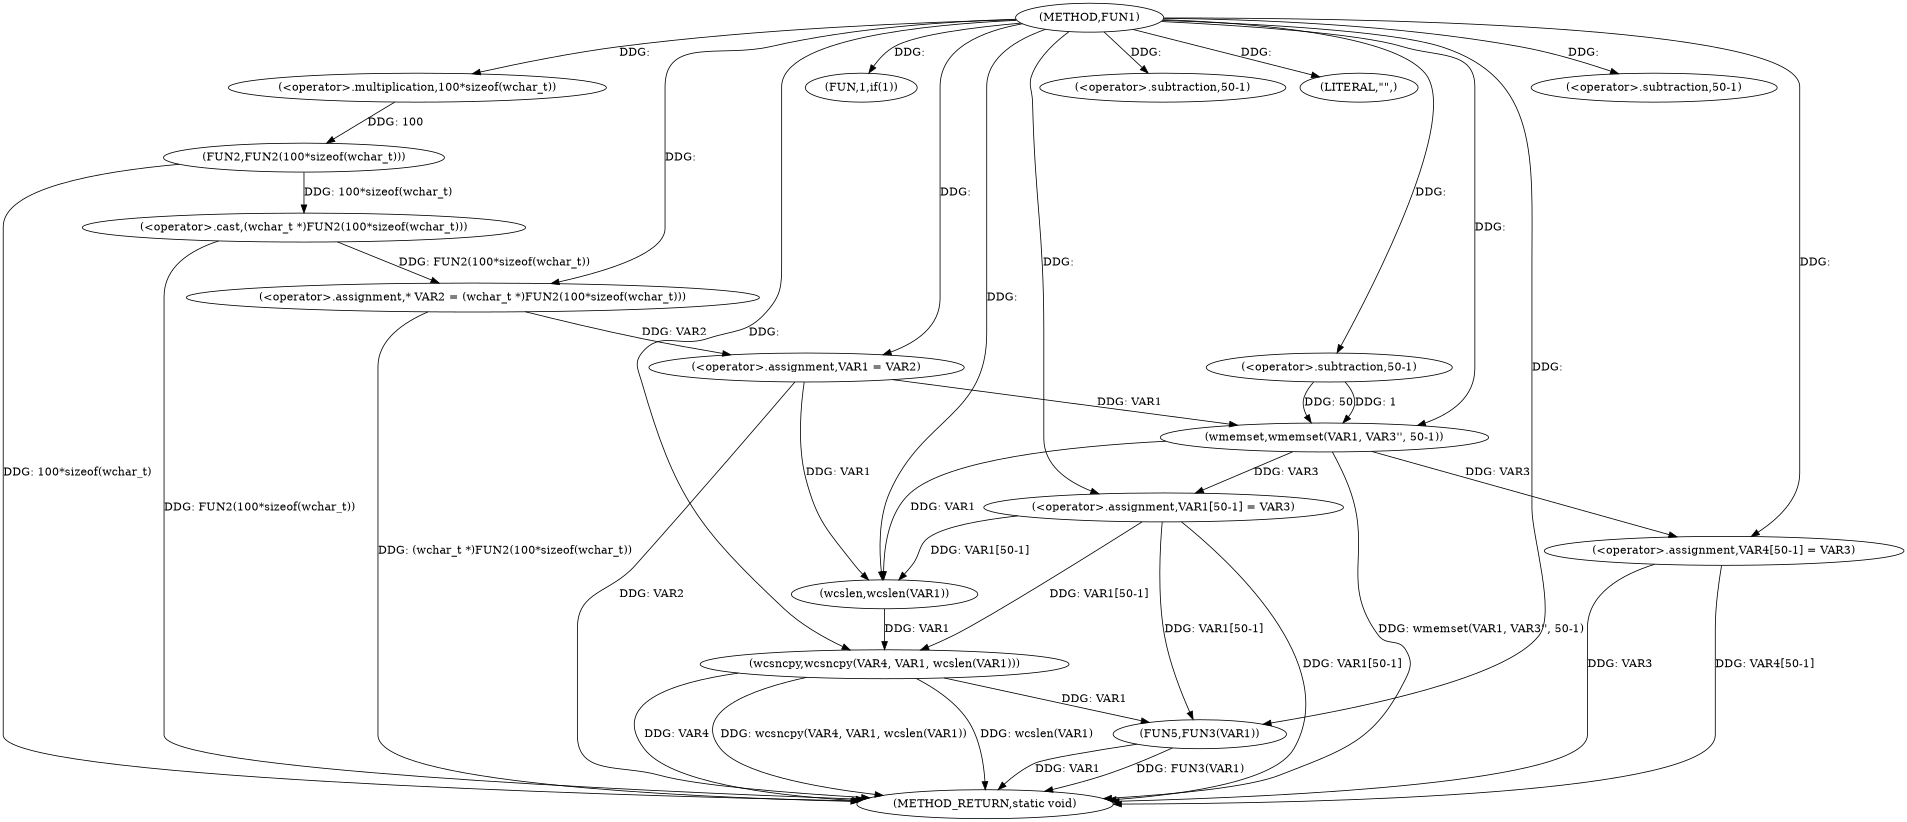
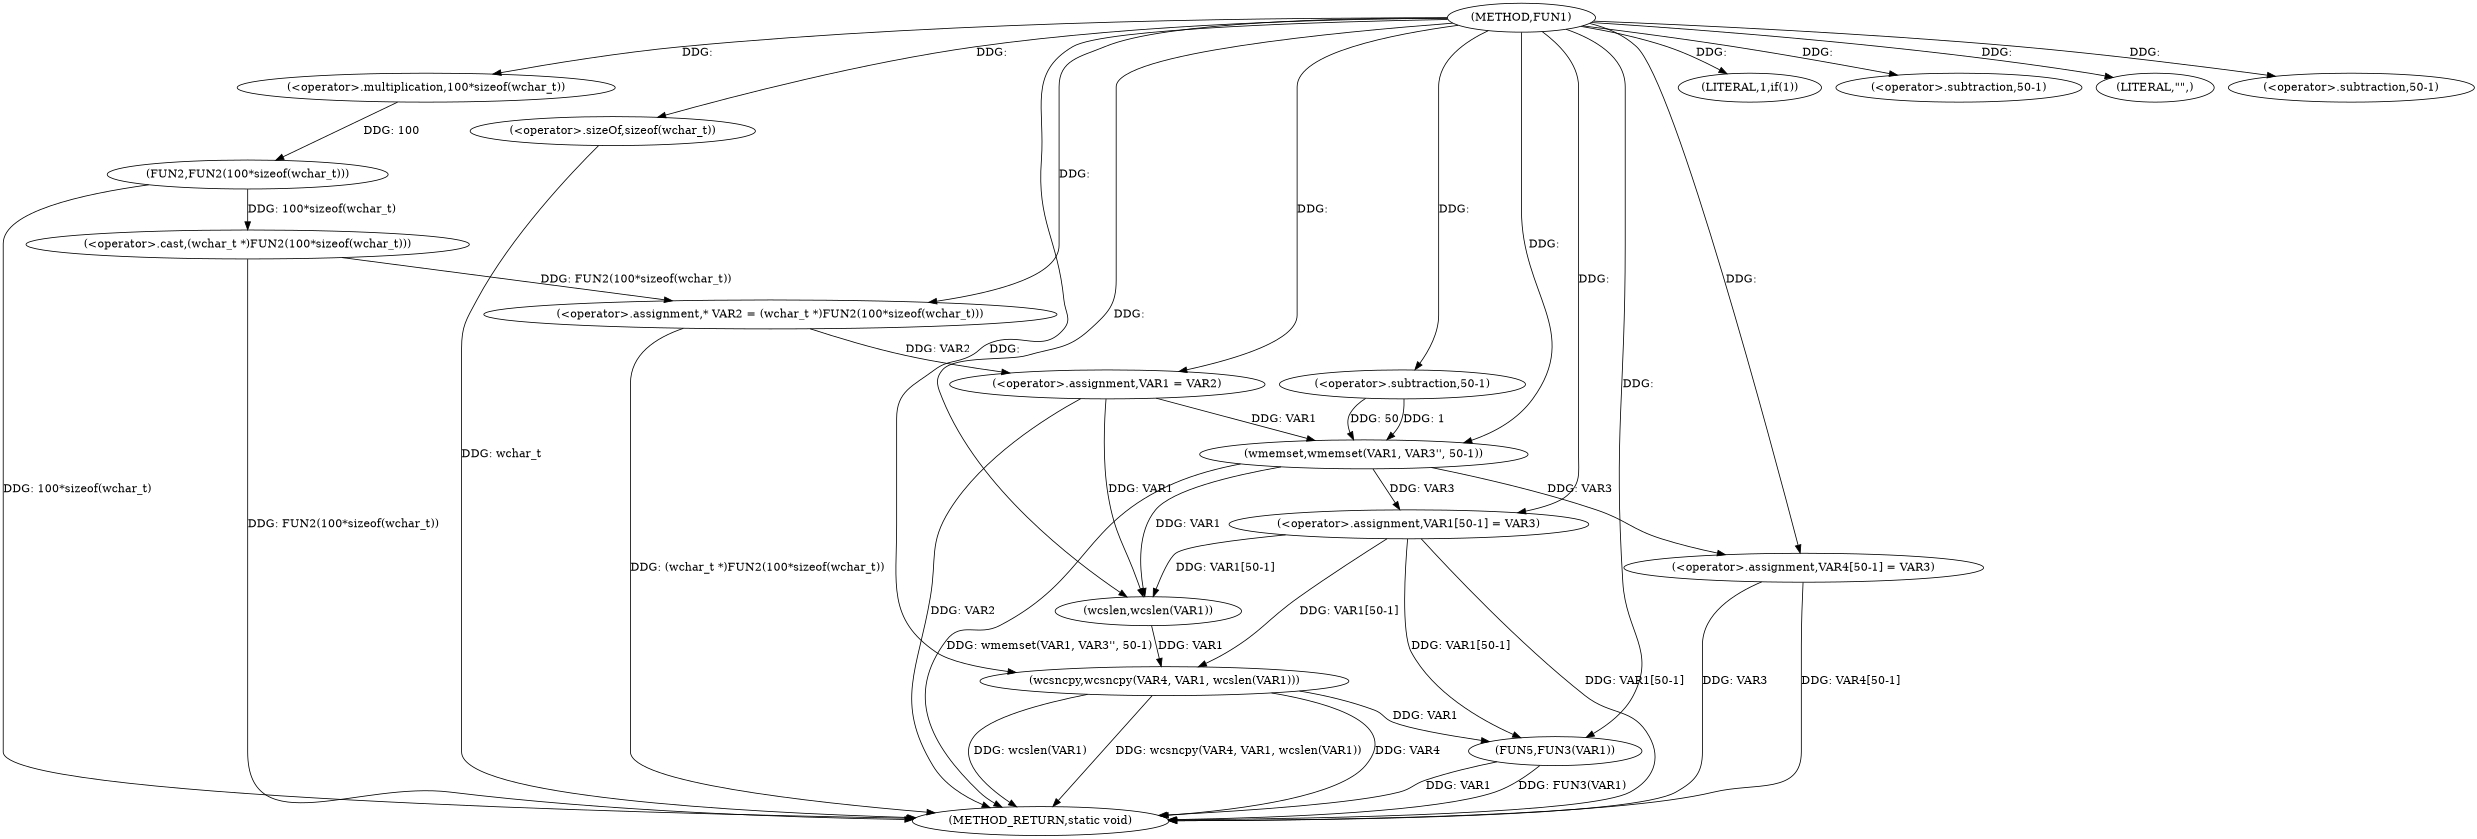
node "(FUN,1,if(1))": label "(FUN,1,if(1))" -> "(LITERAL,1,if(1))"
node "(<operator>.sizeOf,sizeof(wchar_t))": added
